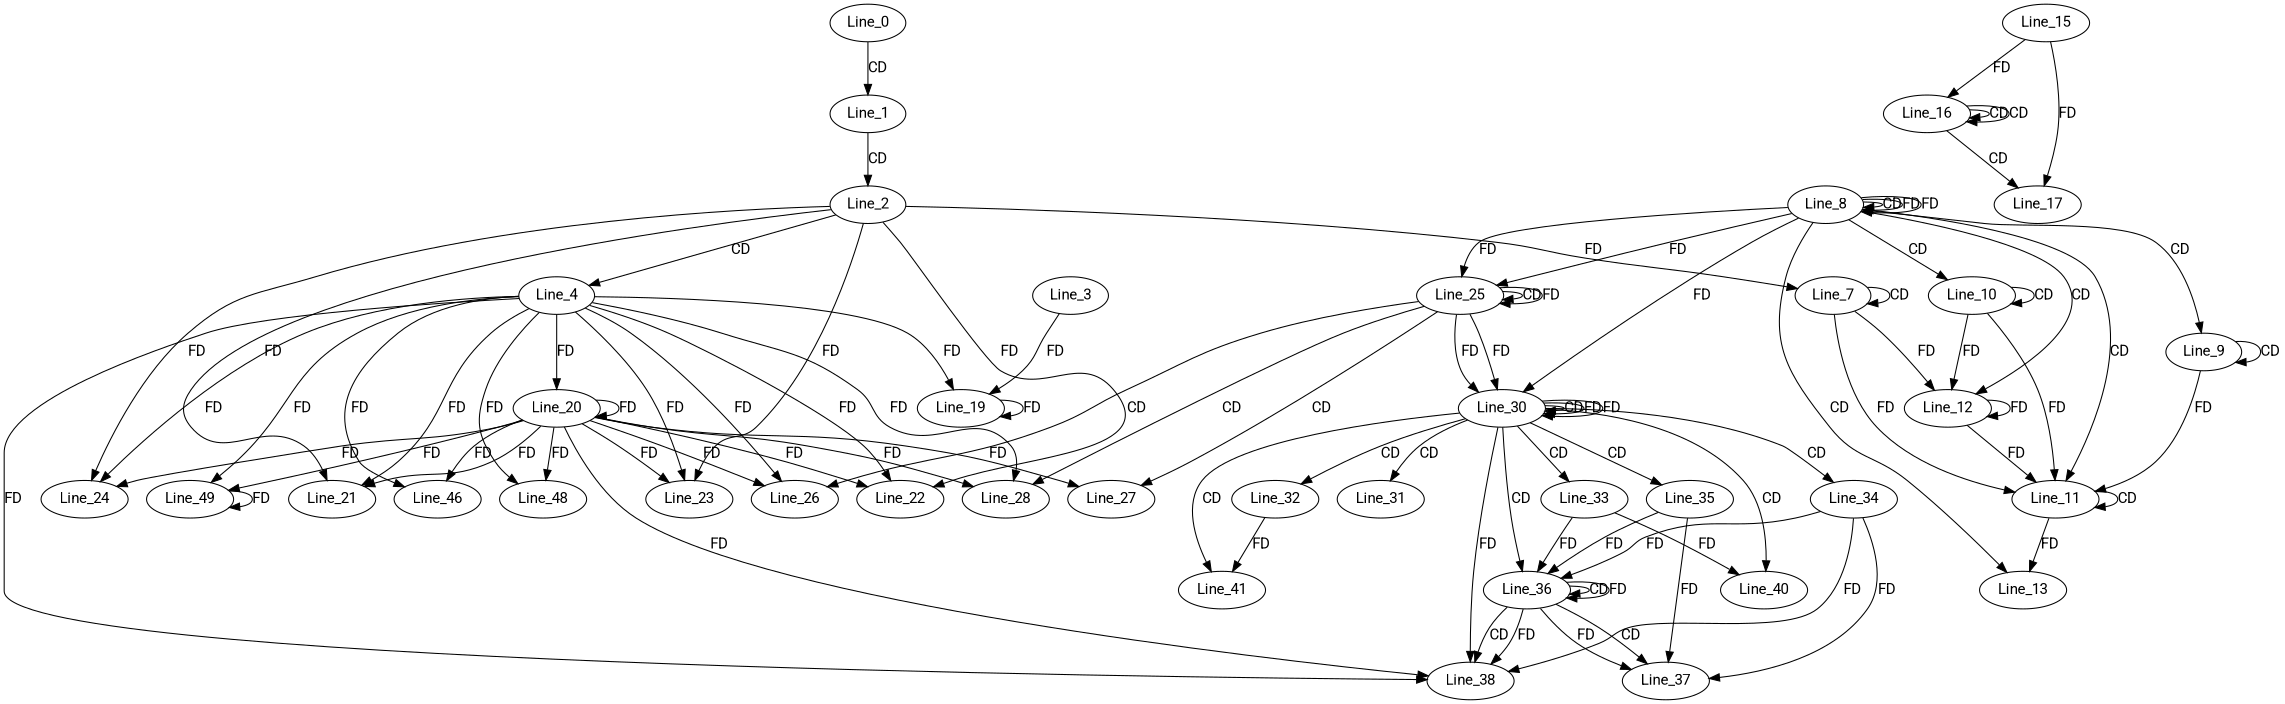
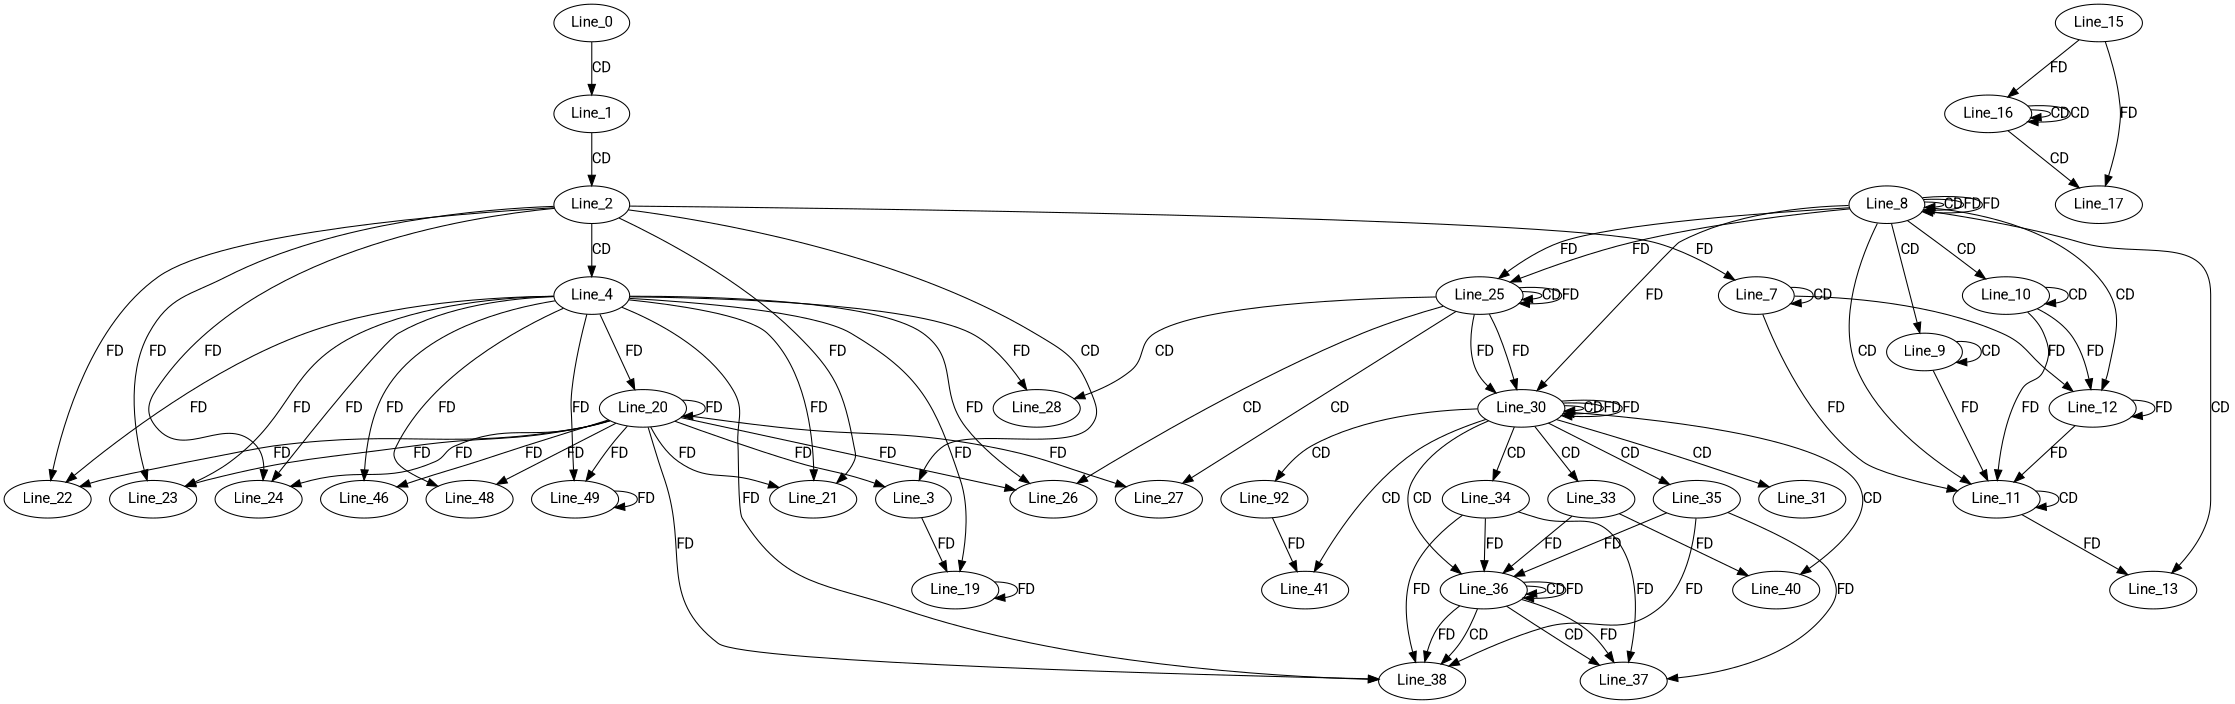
edge "Line_2" -> "Line_3": added, label "CD"
edge "Line_20" -> "Line_28": now "Line_20" -> "Line_3"
node "Line_32": label "Line_32" -> "Line_92"
edge "Line_30" -> "Line_38": now "Line_35" -> "Line_38"
